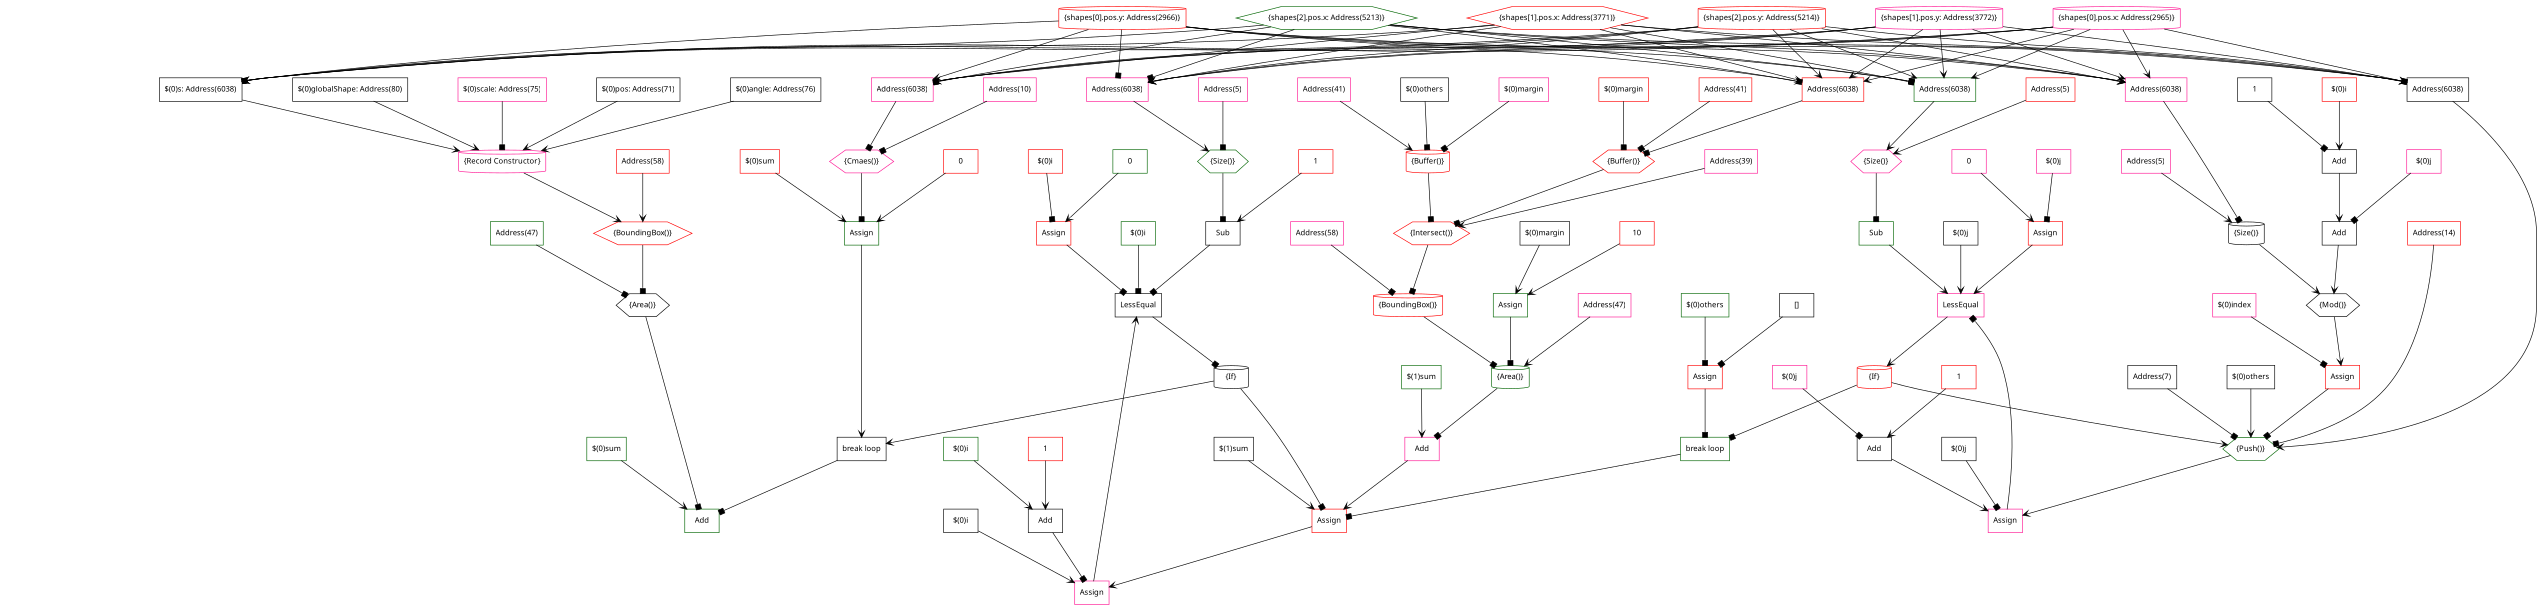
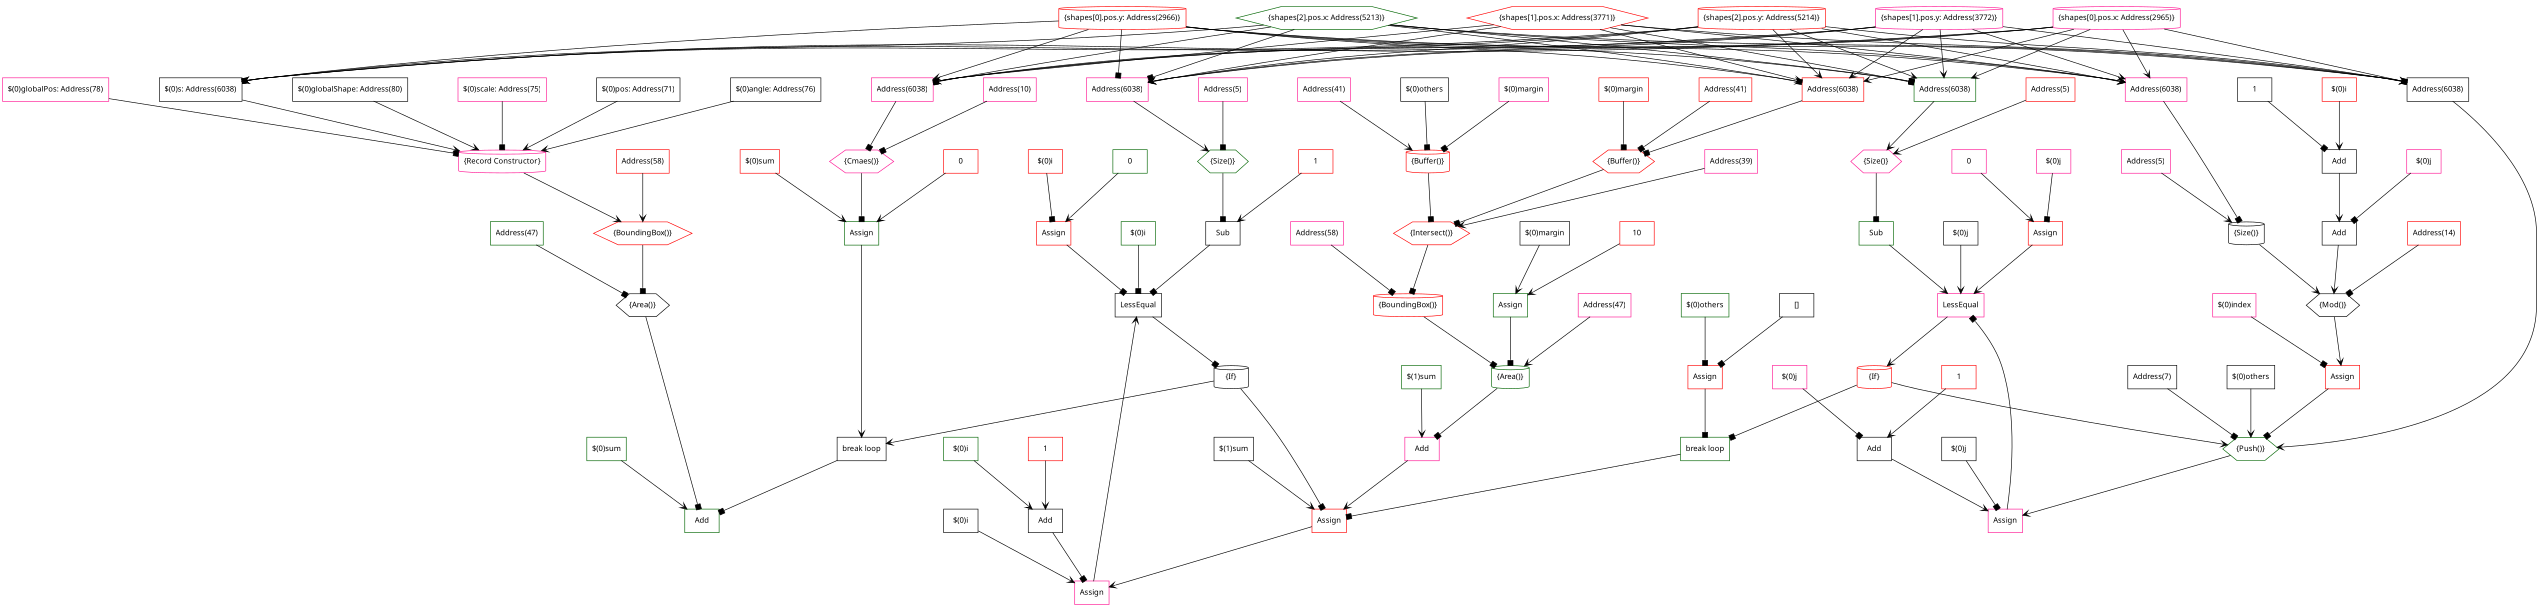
edge "{shapes[1].pos.x: Address(3771)}" -> "$(0)s: Address(6038)": removed
node "$(0)globalPos: Address(78)": added
edge "Address(14)" -> "{Push()}": now "Address(14)" -> "{Mod()}"
